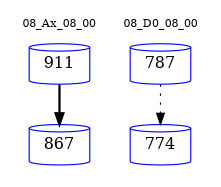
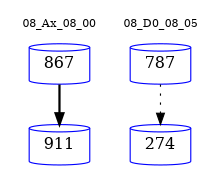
cluster "08_D0_08_00": label "08_D0_08_00" -> "08_D0_08_05"
edge "911" -> "867": reversed
node "774": label "774" -> "274"
